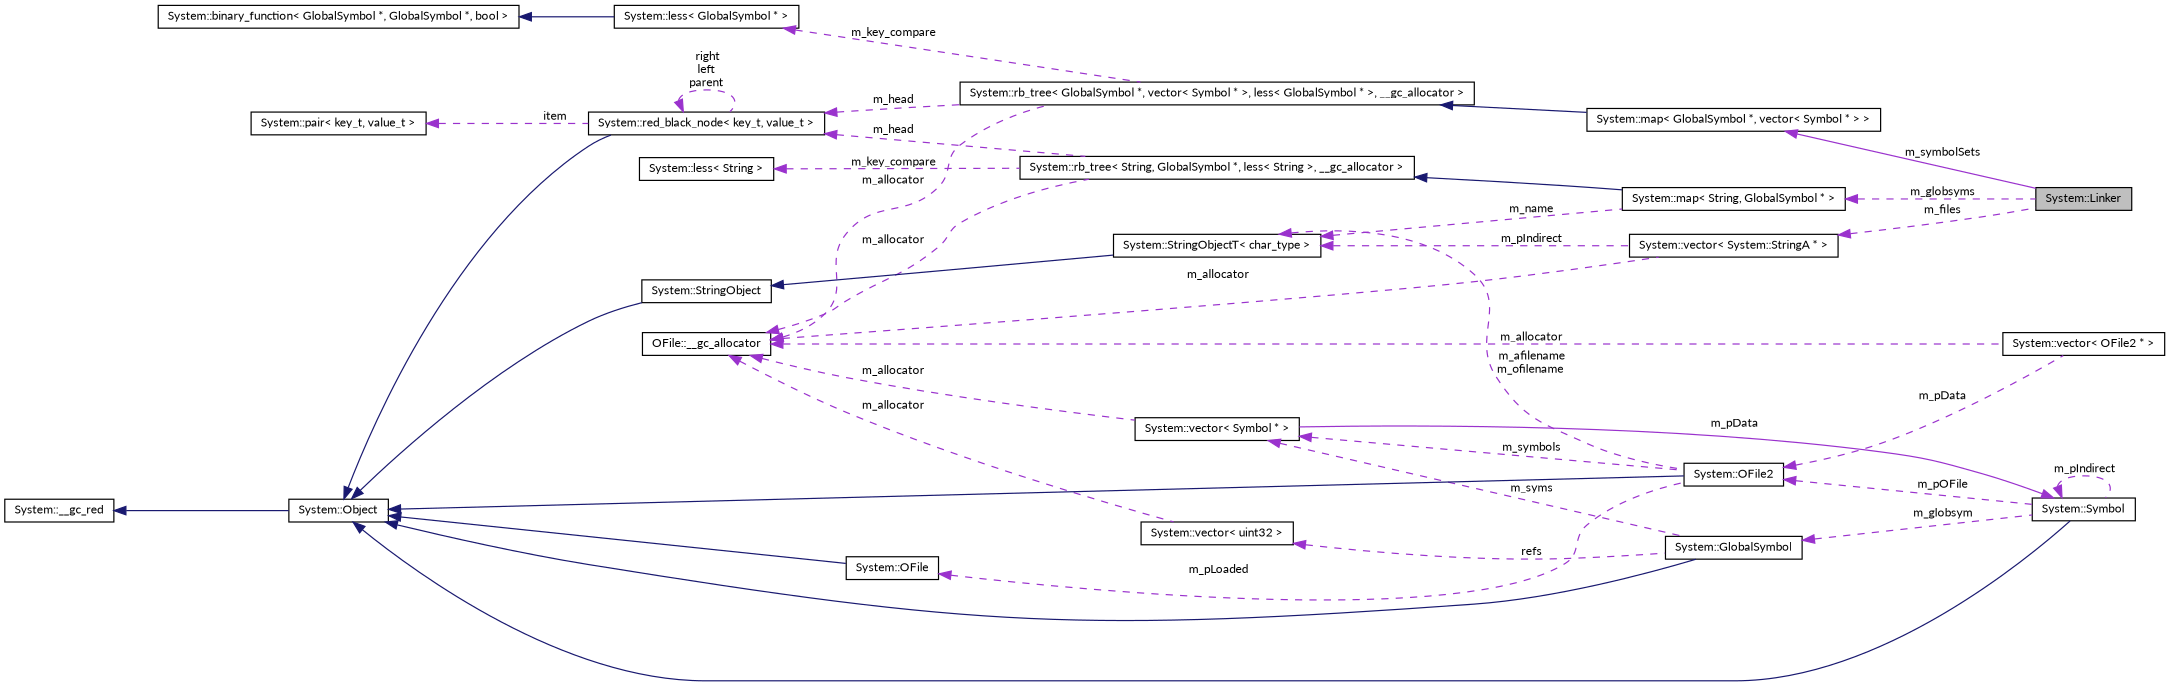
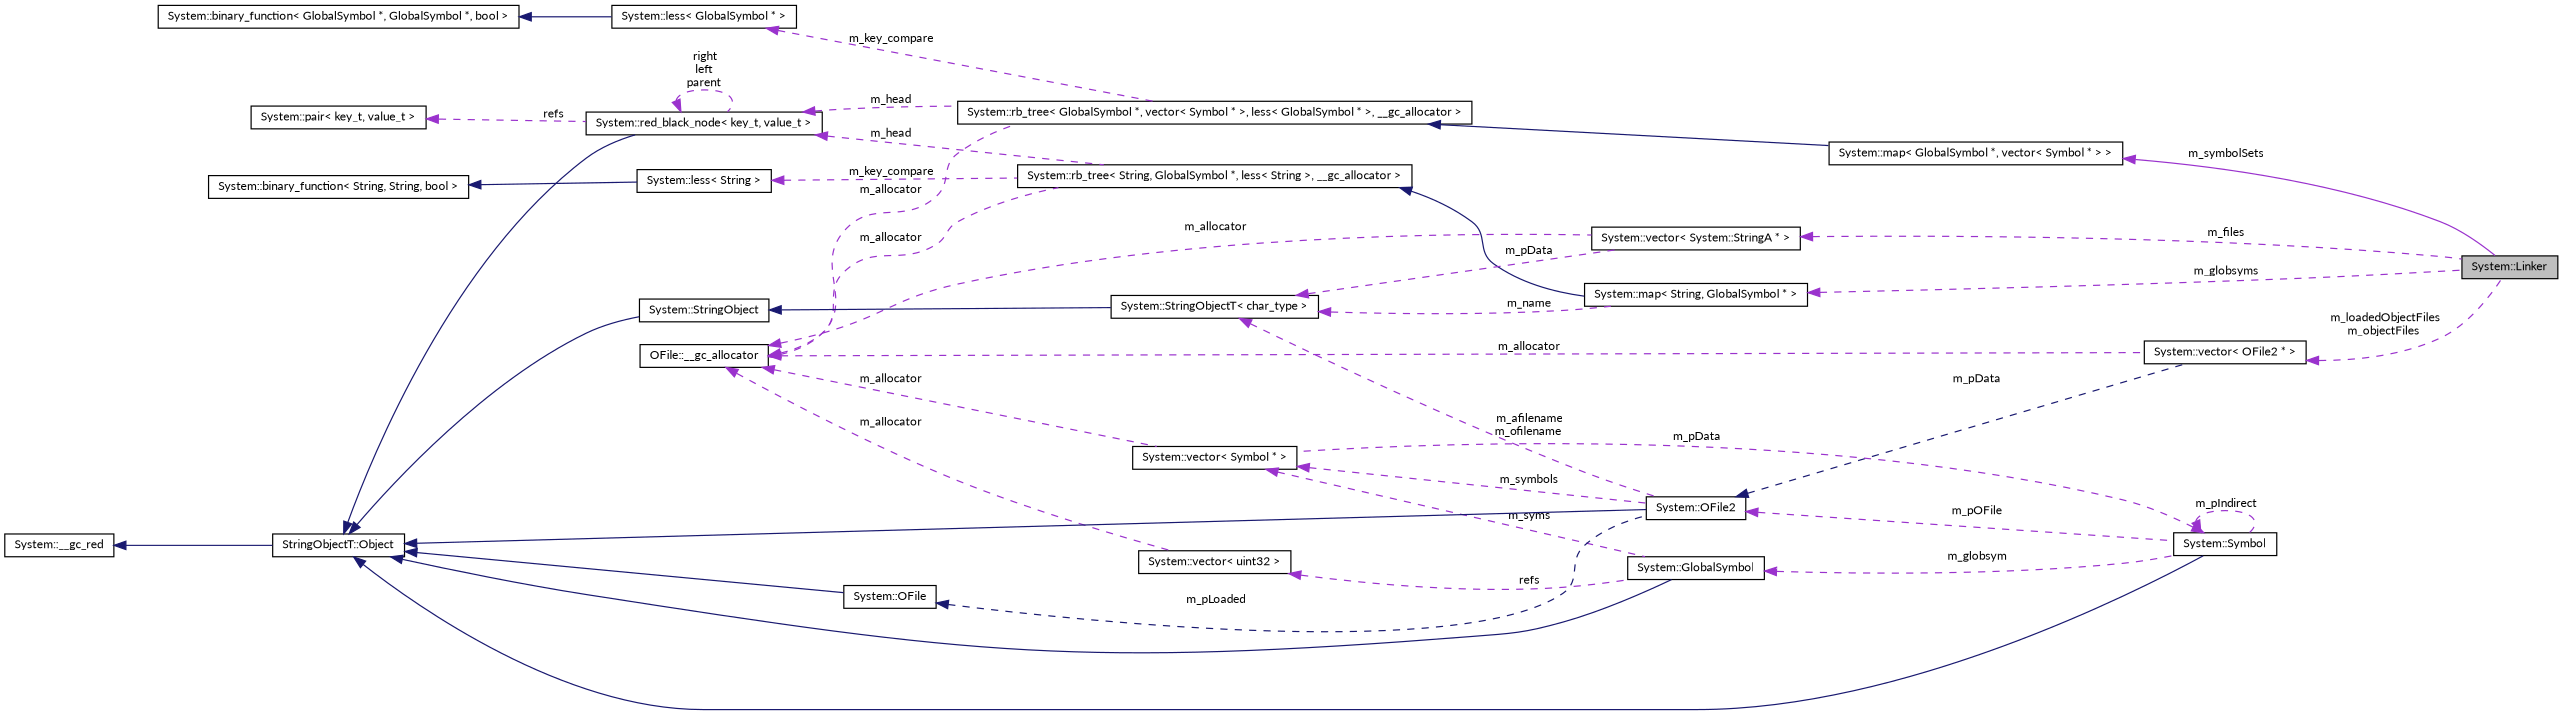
edge "System::red_black_node< key_t, value_t >" -> "System::pair< key_t, value_t >": label " item" -> " refs"
node "System::binary_function< String, String, bool >": added
edge "System::vector< System::StringA * >" -> "System::StringObjectT< char_type >": label " m_pIndirect" -> " m_pData"
edge "System::Linker" -> "System::vector< OFile2 * >": added, label "m_loadedObjectFiles m_objectFiles"
edge "System::vector< OFile2 * >" -> "System::OFile2": color darkorchid3 -> midnightblue
edge "System::vector< Symbol * >" -> "System::Symbol": style solid -> dashed
node "System::Object": label "System::Object" -> "StringObjectT::Object"
edge "System::OFile2" -> "System::OFile": color darkorchid3 -> midnightblue
